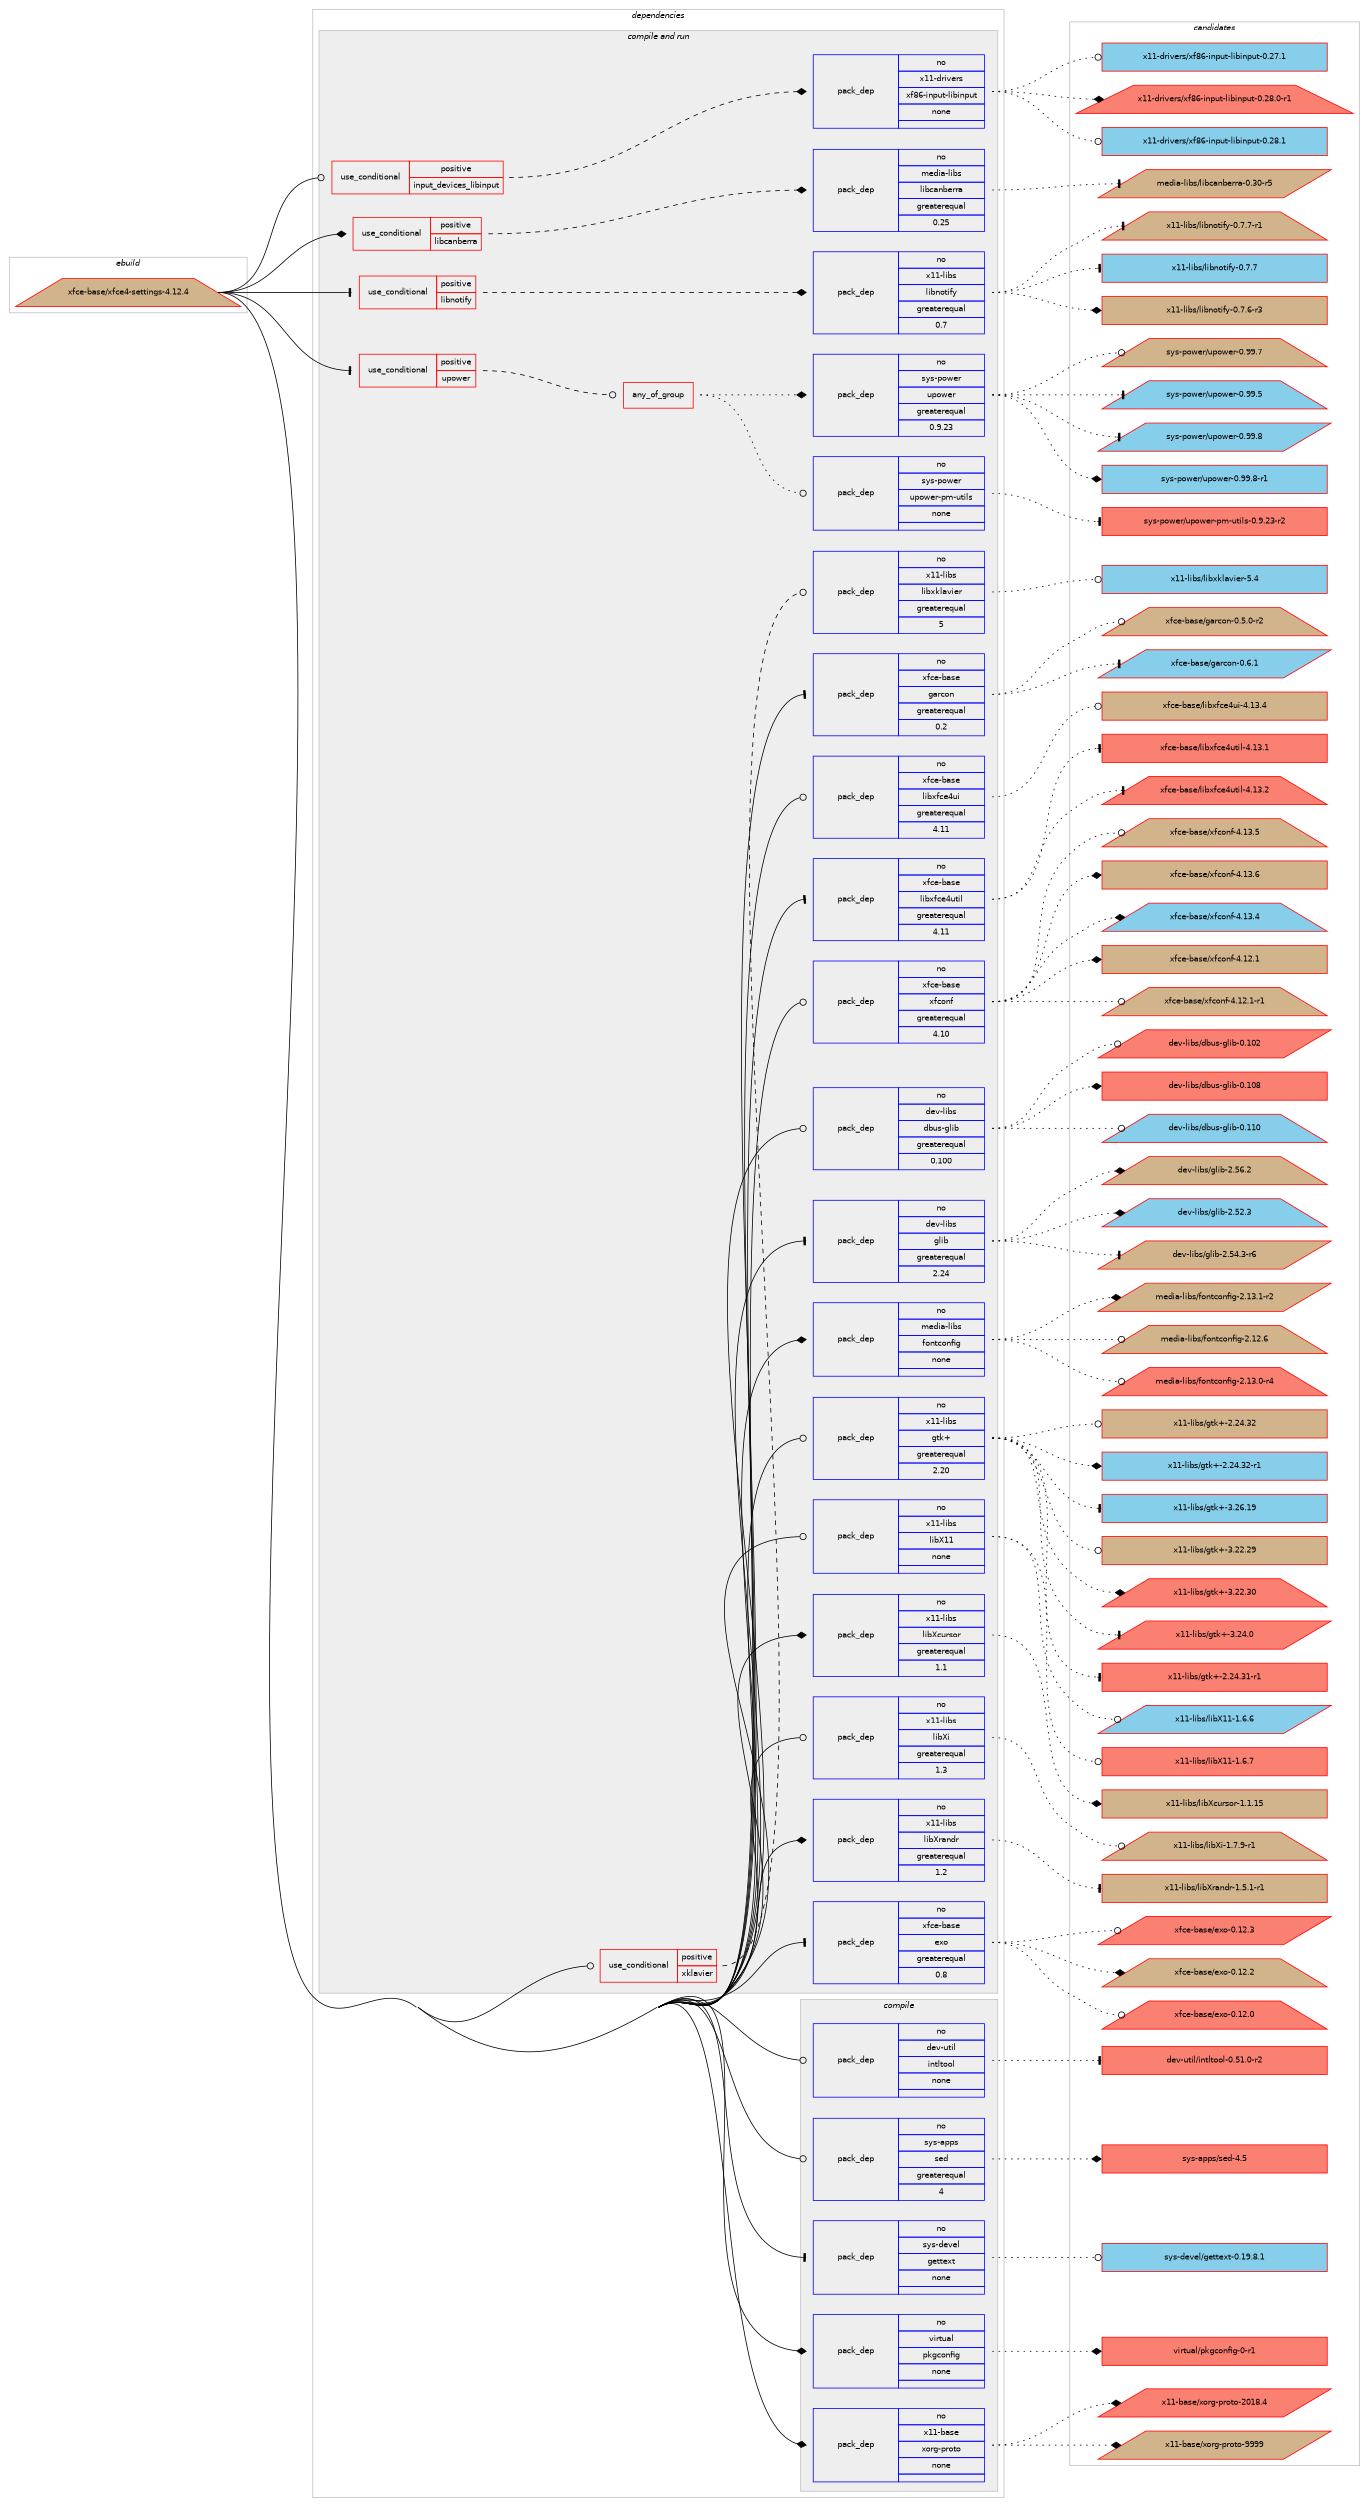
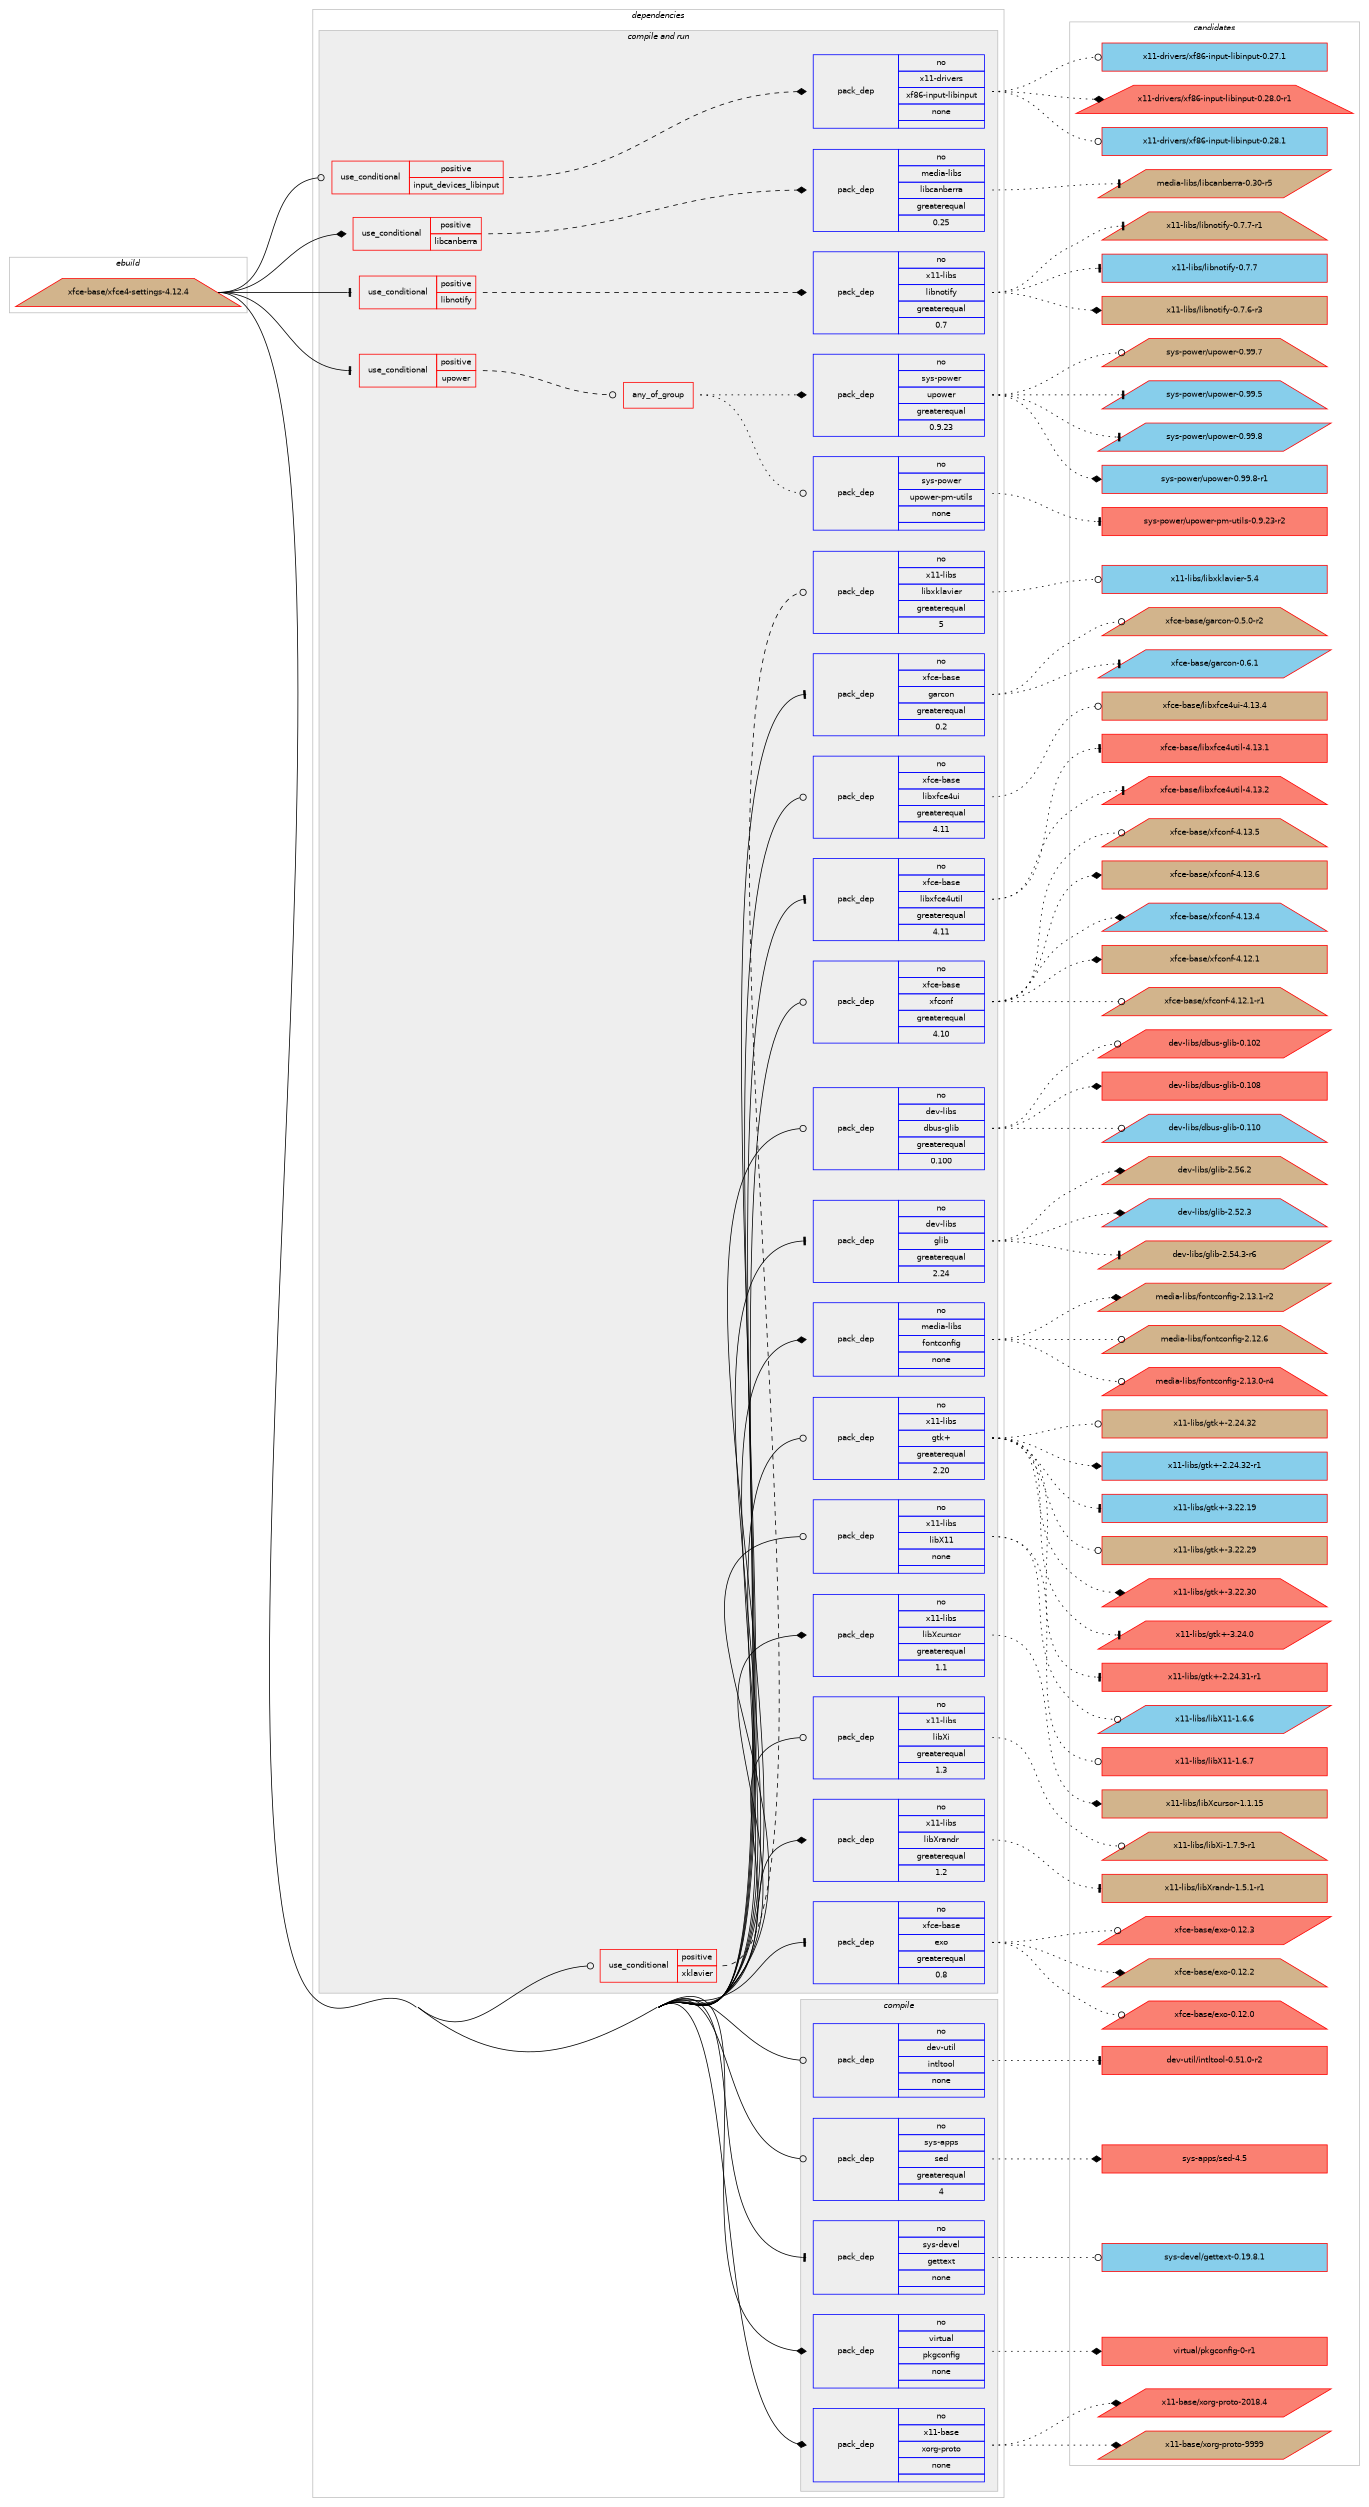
node "x11-libs/gtk+-3.26.19": label "x11-libs/gtk+-3.26.19" -> "x11-libs/gtk+-3.22.19"
